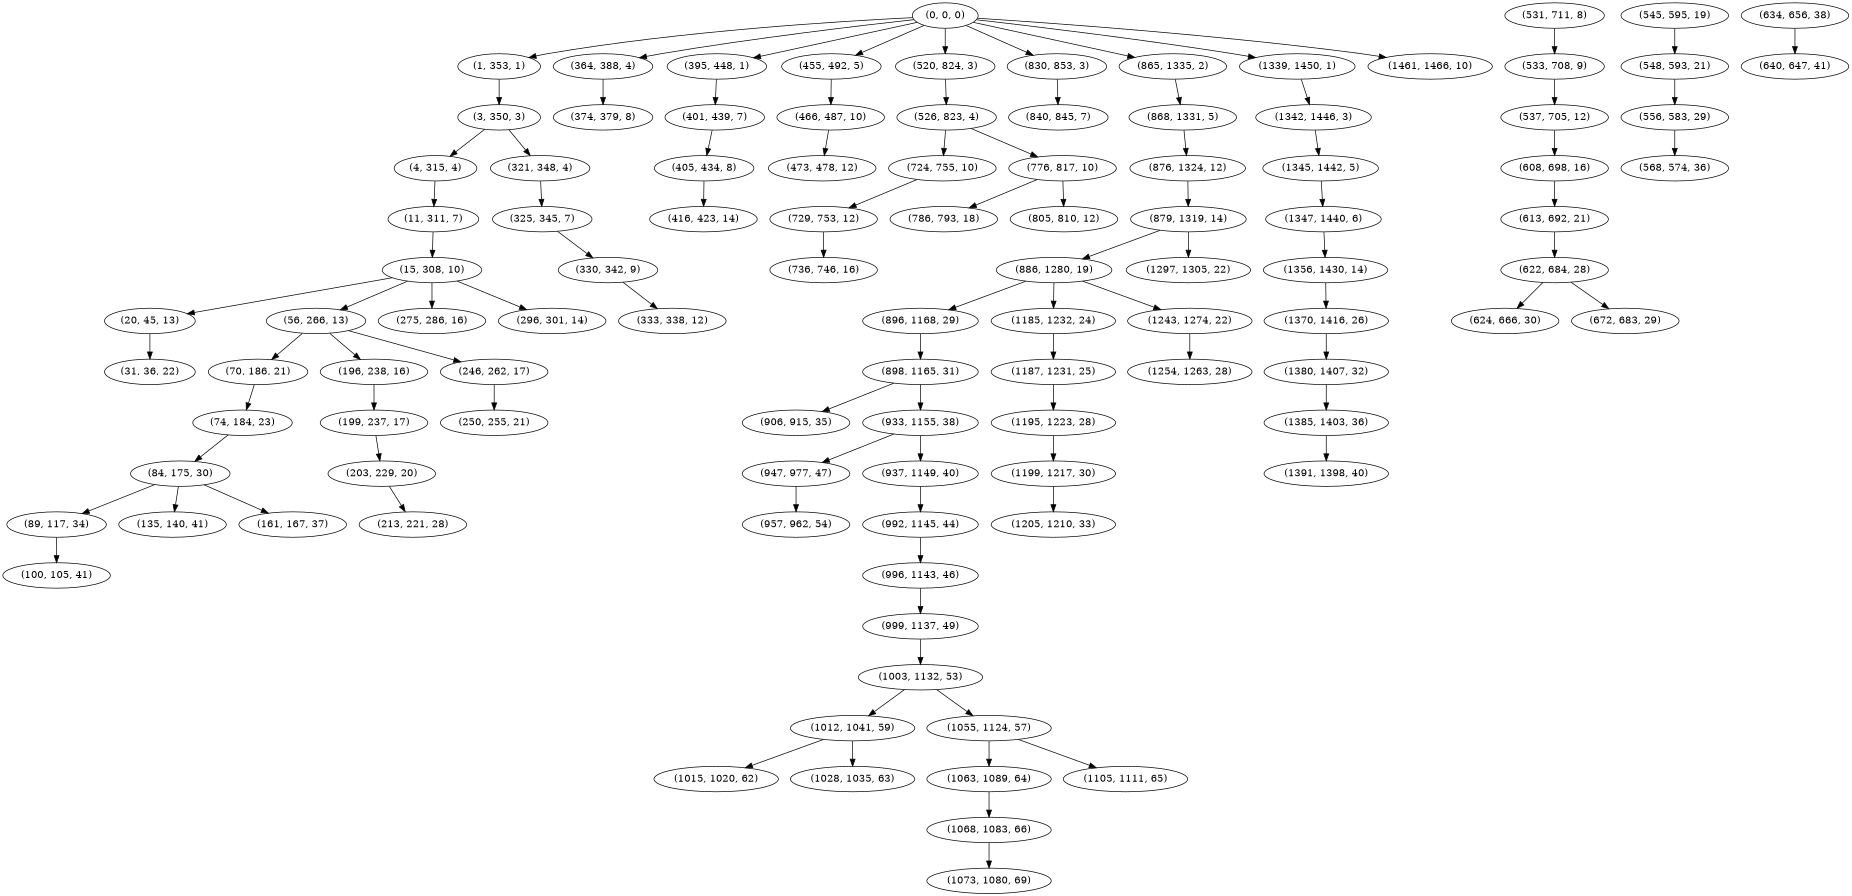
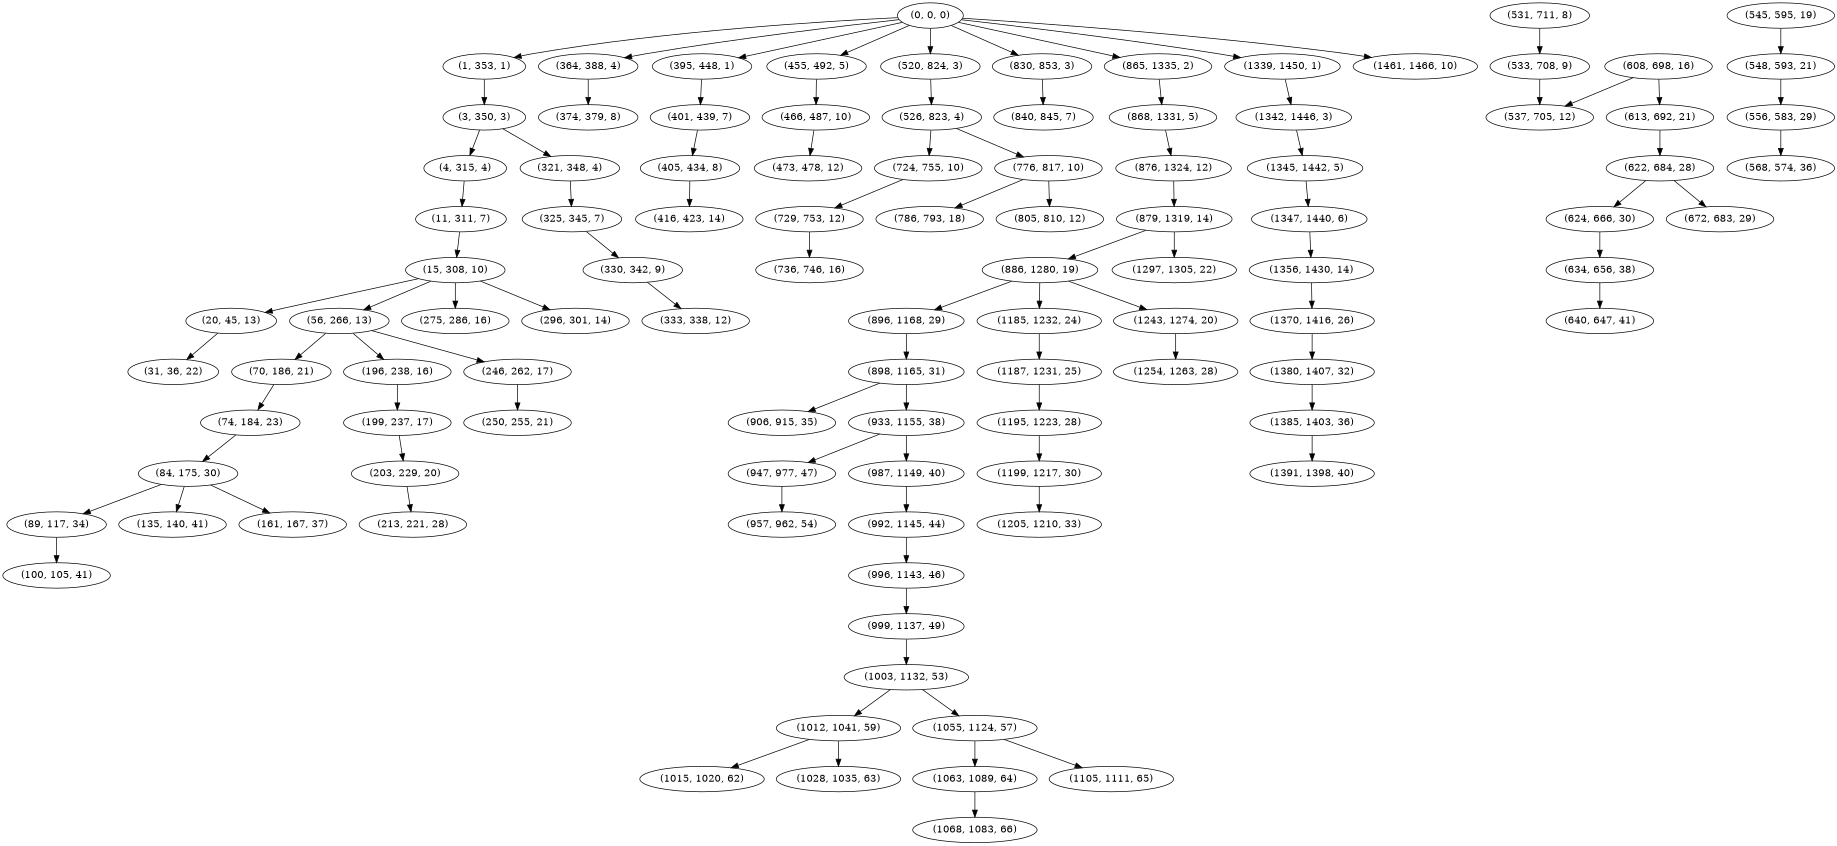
edge "(537, 705, 12)" -> "(608, 698, 16)": reversed
edge "(624, 666, 30)" -> "(634, 656, 38)": added
node "(1243, 1274, 22)": label "(1243, 1274, 22)" -> "(1243, 1274, 20)"
node "(937, 1149, 40)": label "(937, 1149, 40)" -> "(987, 1149, 40)"
node "(1073, 1080, 69)": removed
